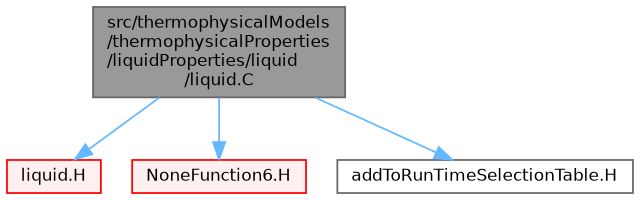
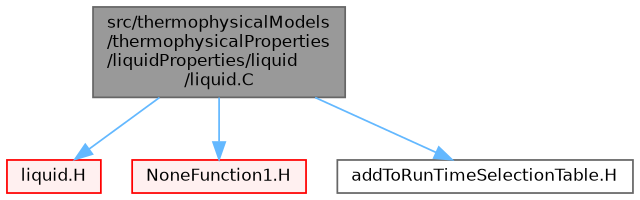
node "NoneFunction6.H": label "NoneFunction6.H" -> "NoneFunction1.H"
